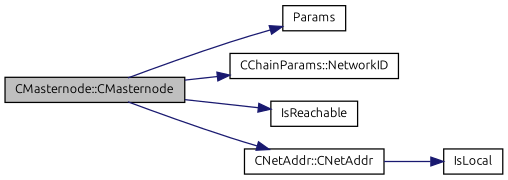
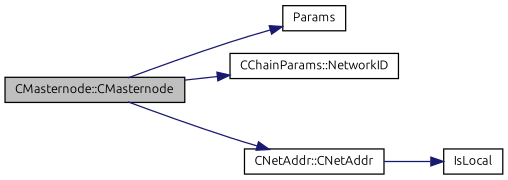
node "IsReachable": removed
